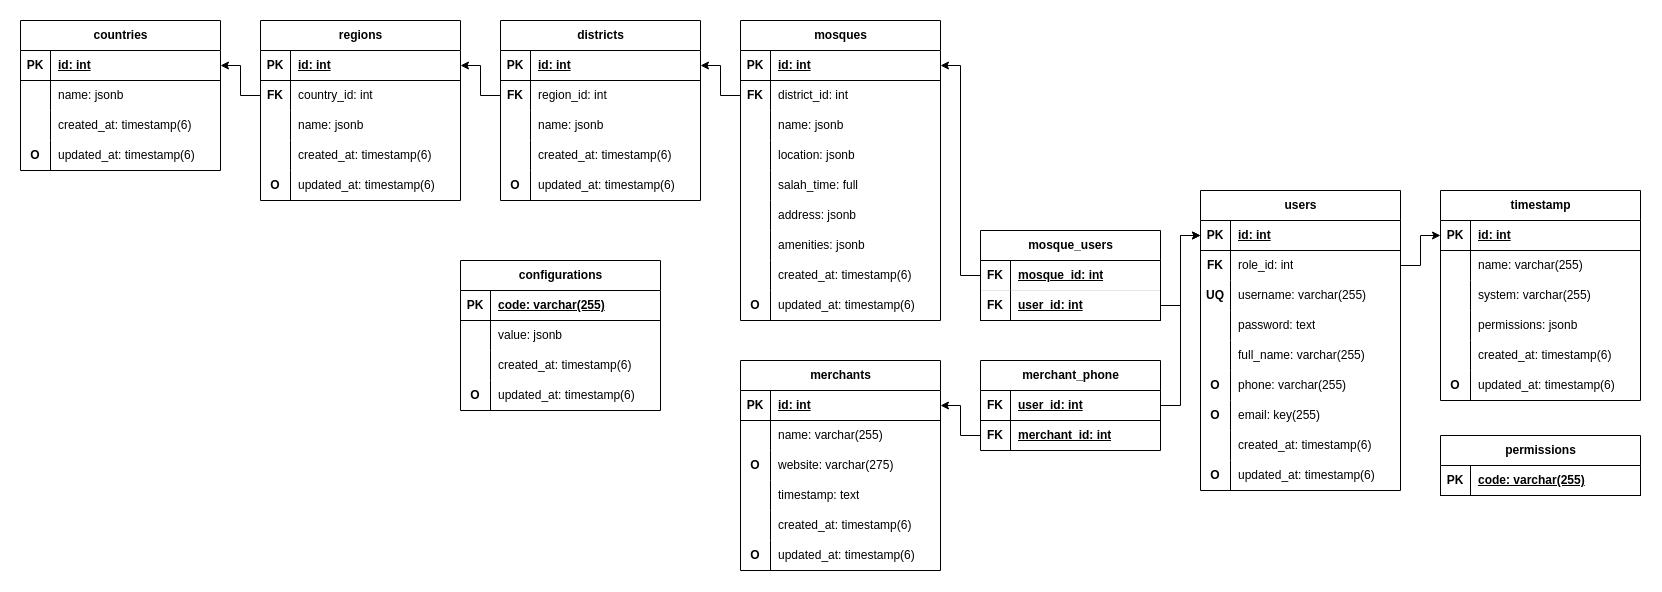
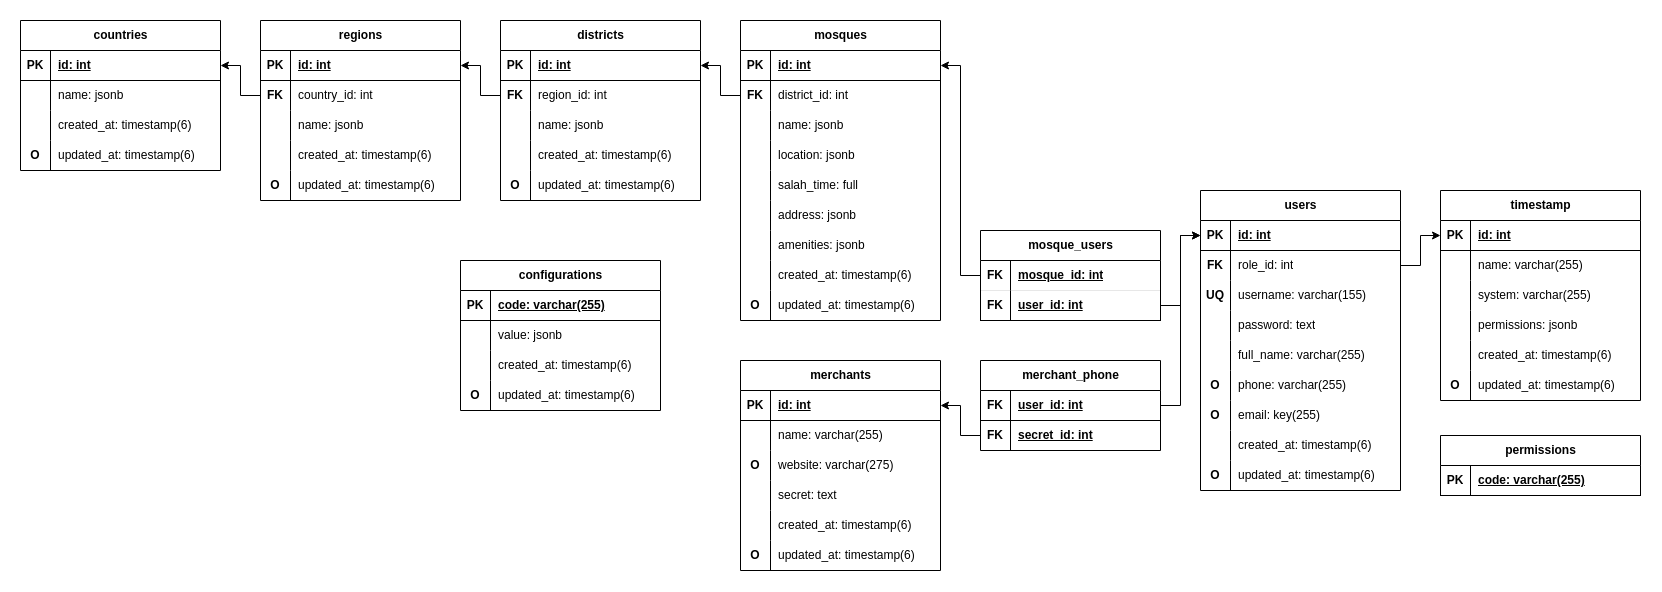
node "username: varchar(255)": label "username: varchar(255)" -> "username: varchar(155)"
node "merchant_id: int": label "merchant_id: int" -> "secret_id: int"
node "timestamp: text": label "timestamp: text" -> "secret: text"
